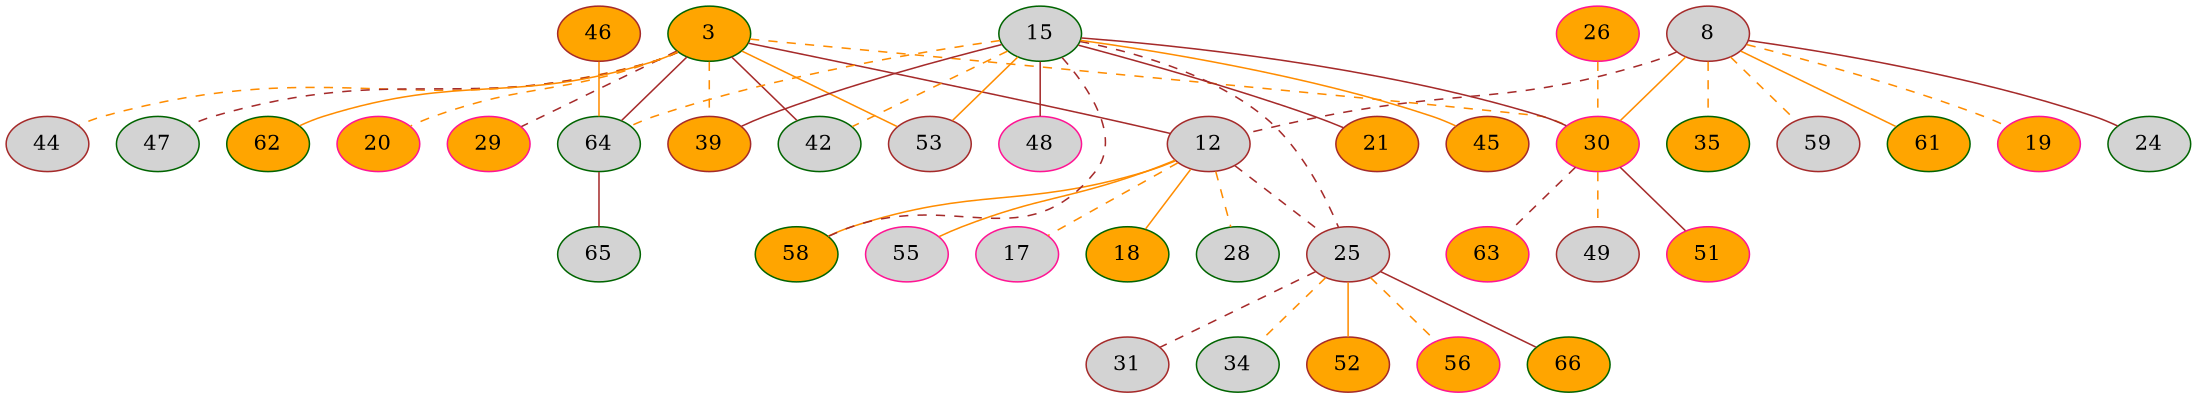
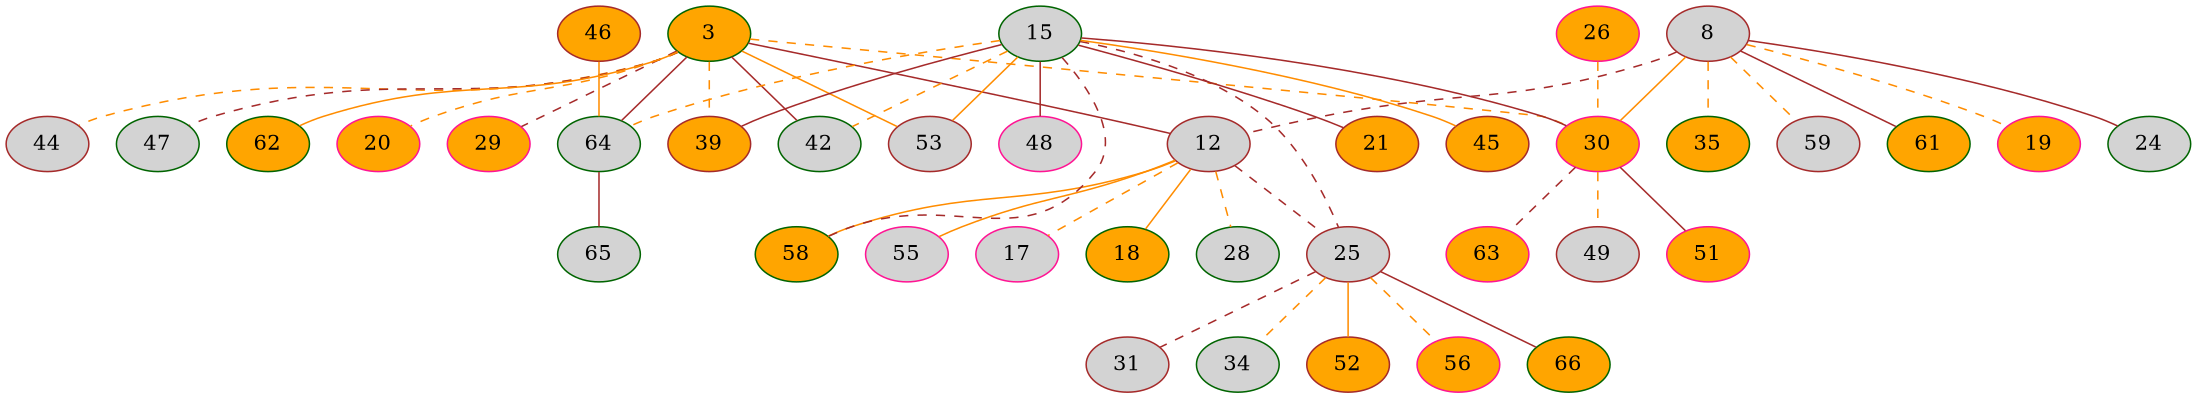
edge "8" -- "61": color darkorange -> brown
